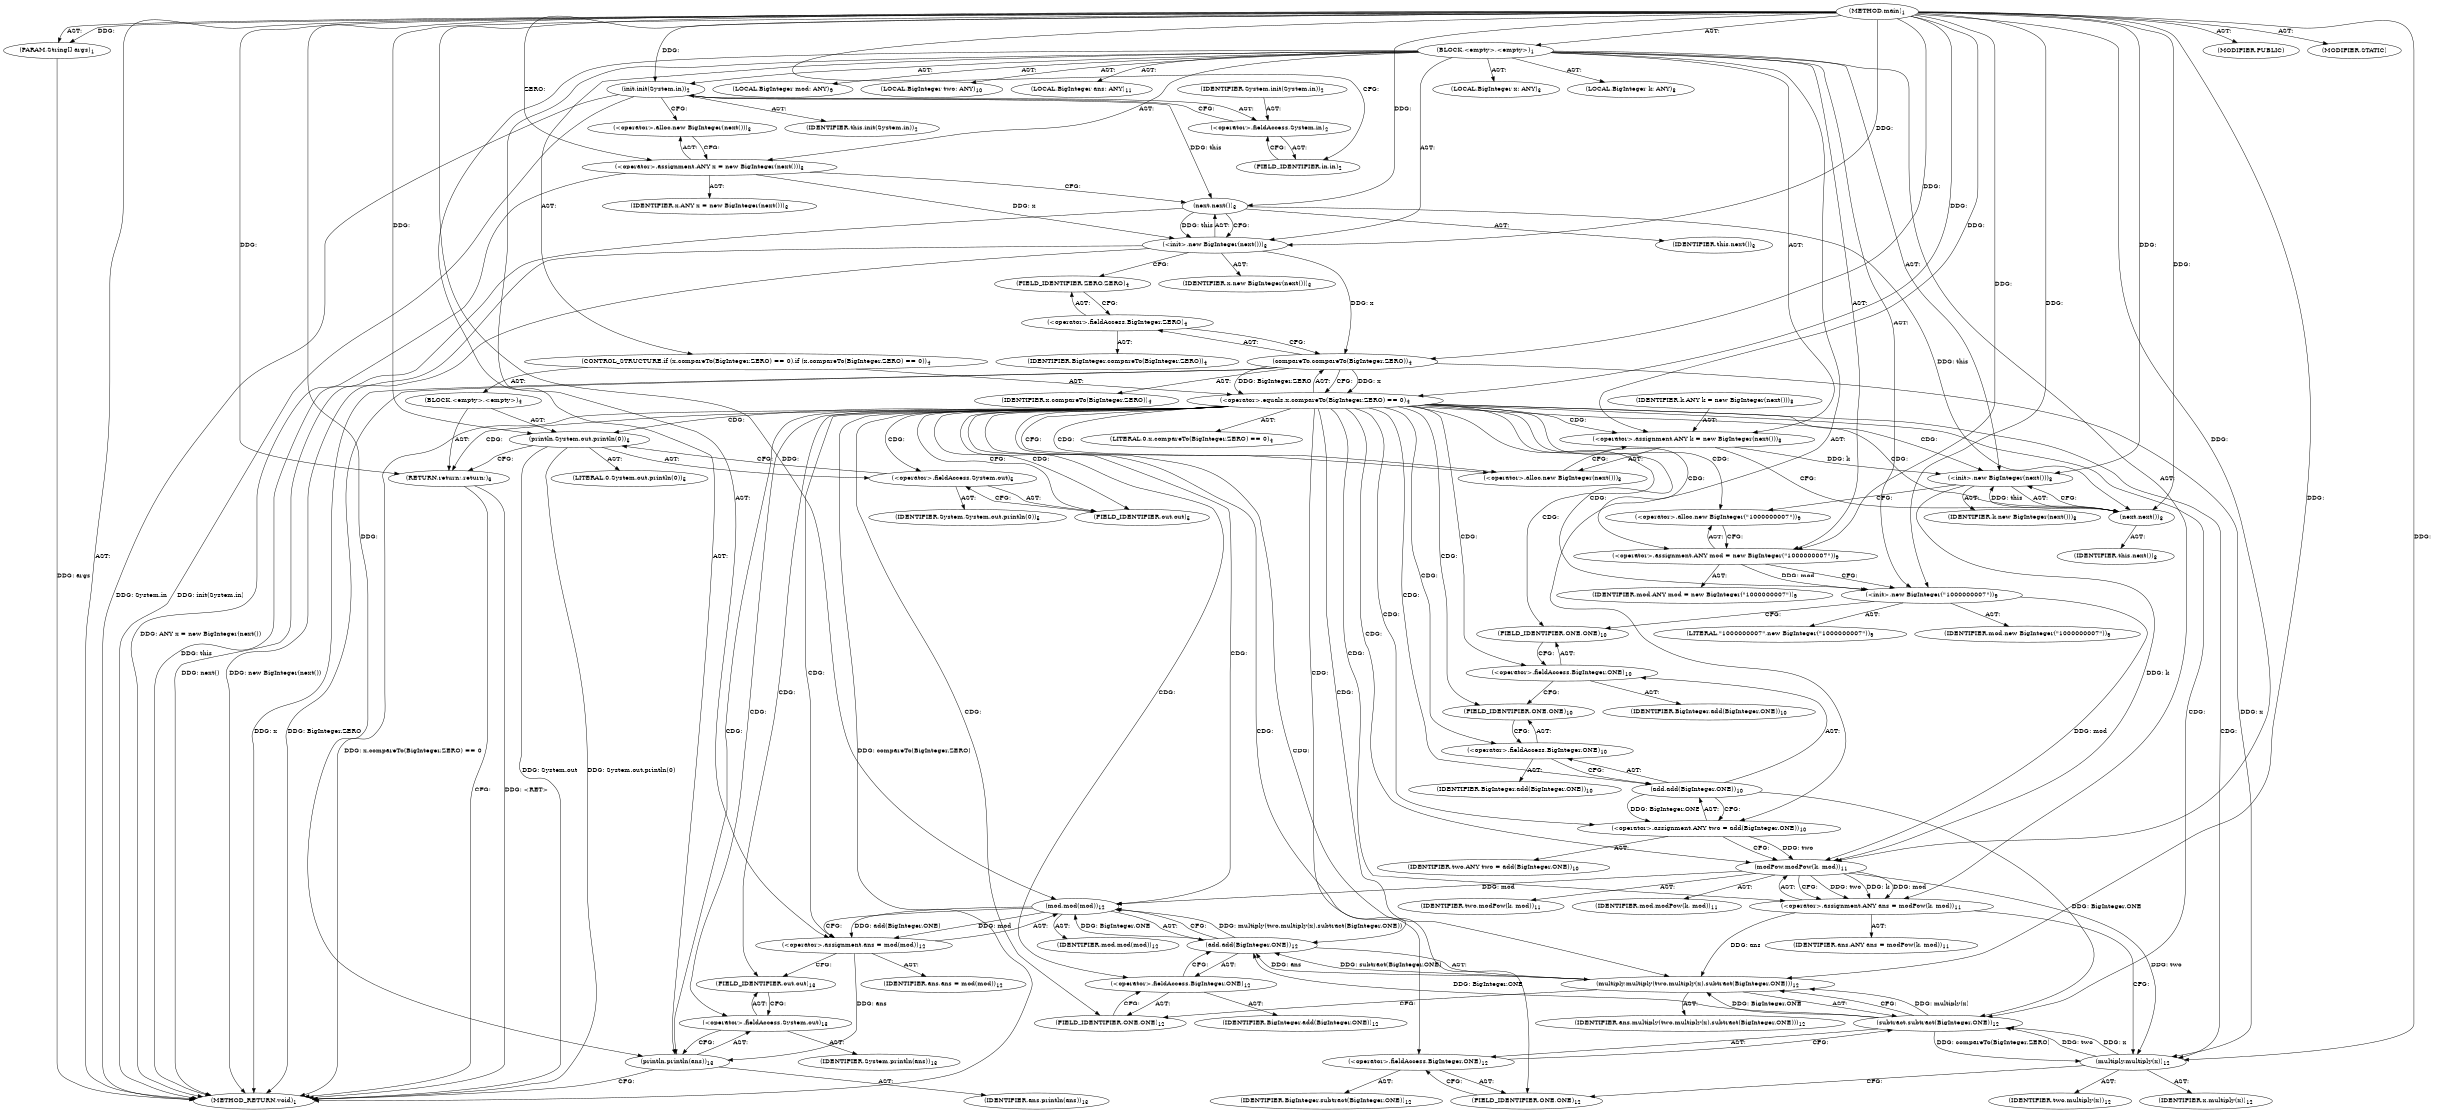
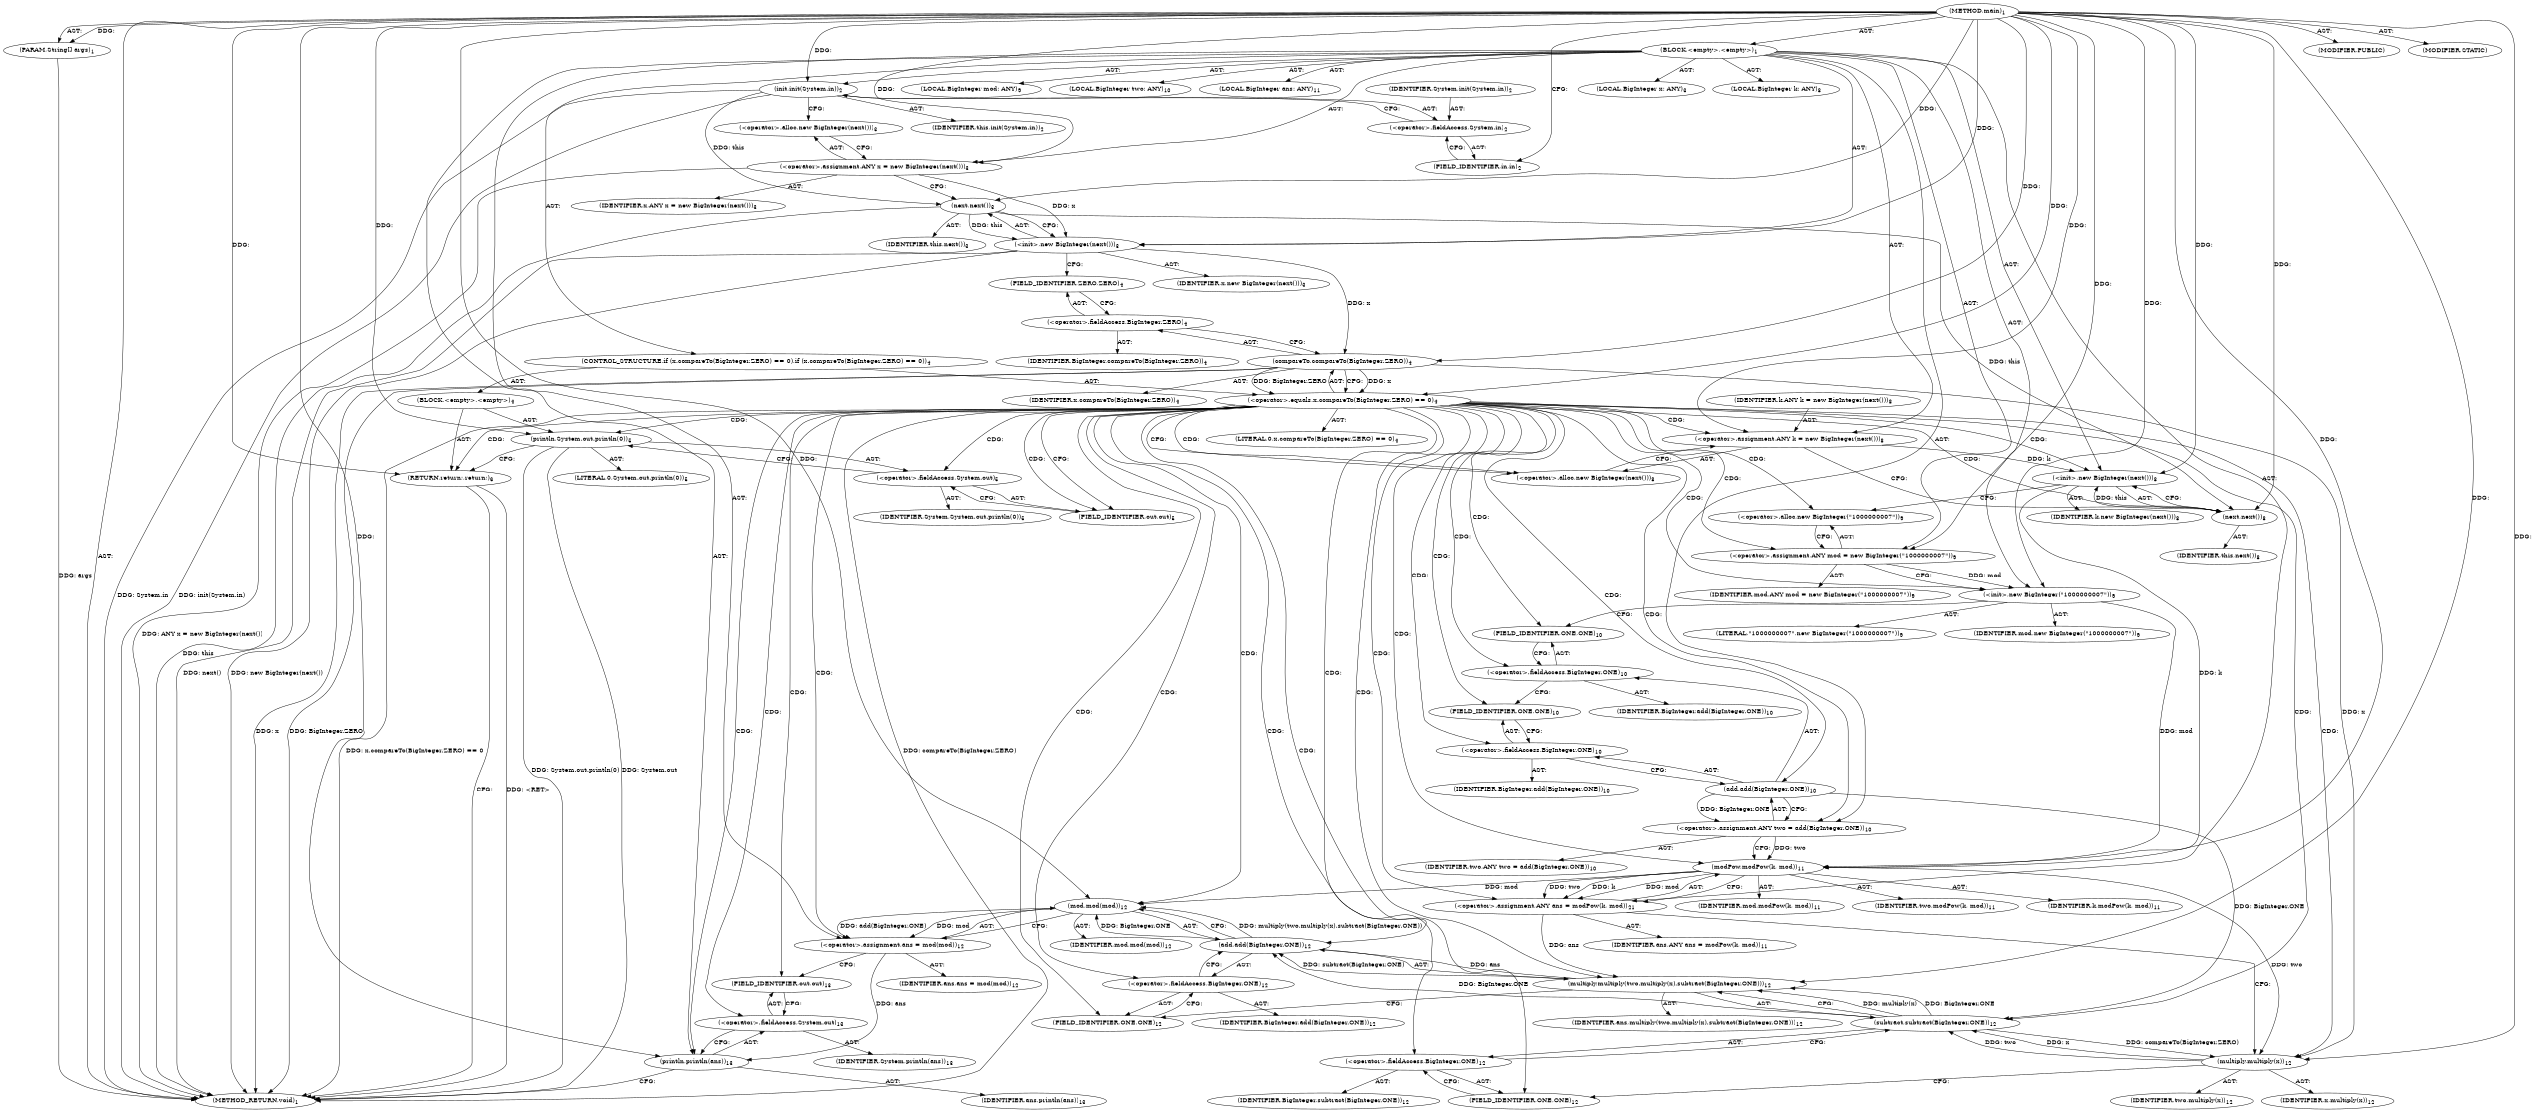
edge "(METHOD,main)" -> "(<operator>.assignment,ANY x = new BigInteger(next()))": label "ZERO: " -> "DDG: "
node "(<operator>.assignment,ANY ans = modPow(k, mod))": text "11" -> "21"
node "(IDENTIFIER,k,modPow(k, mod))": added
